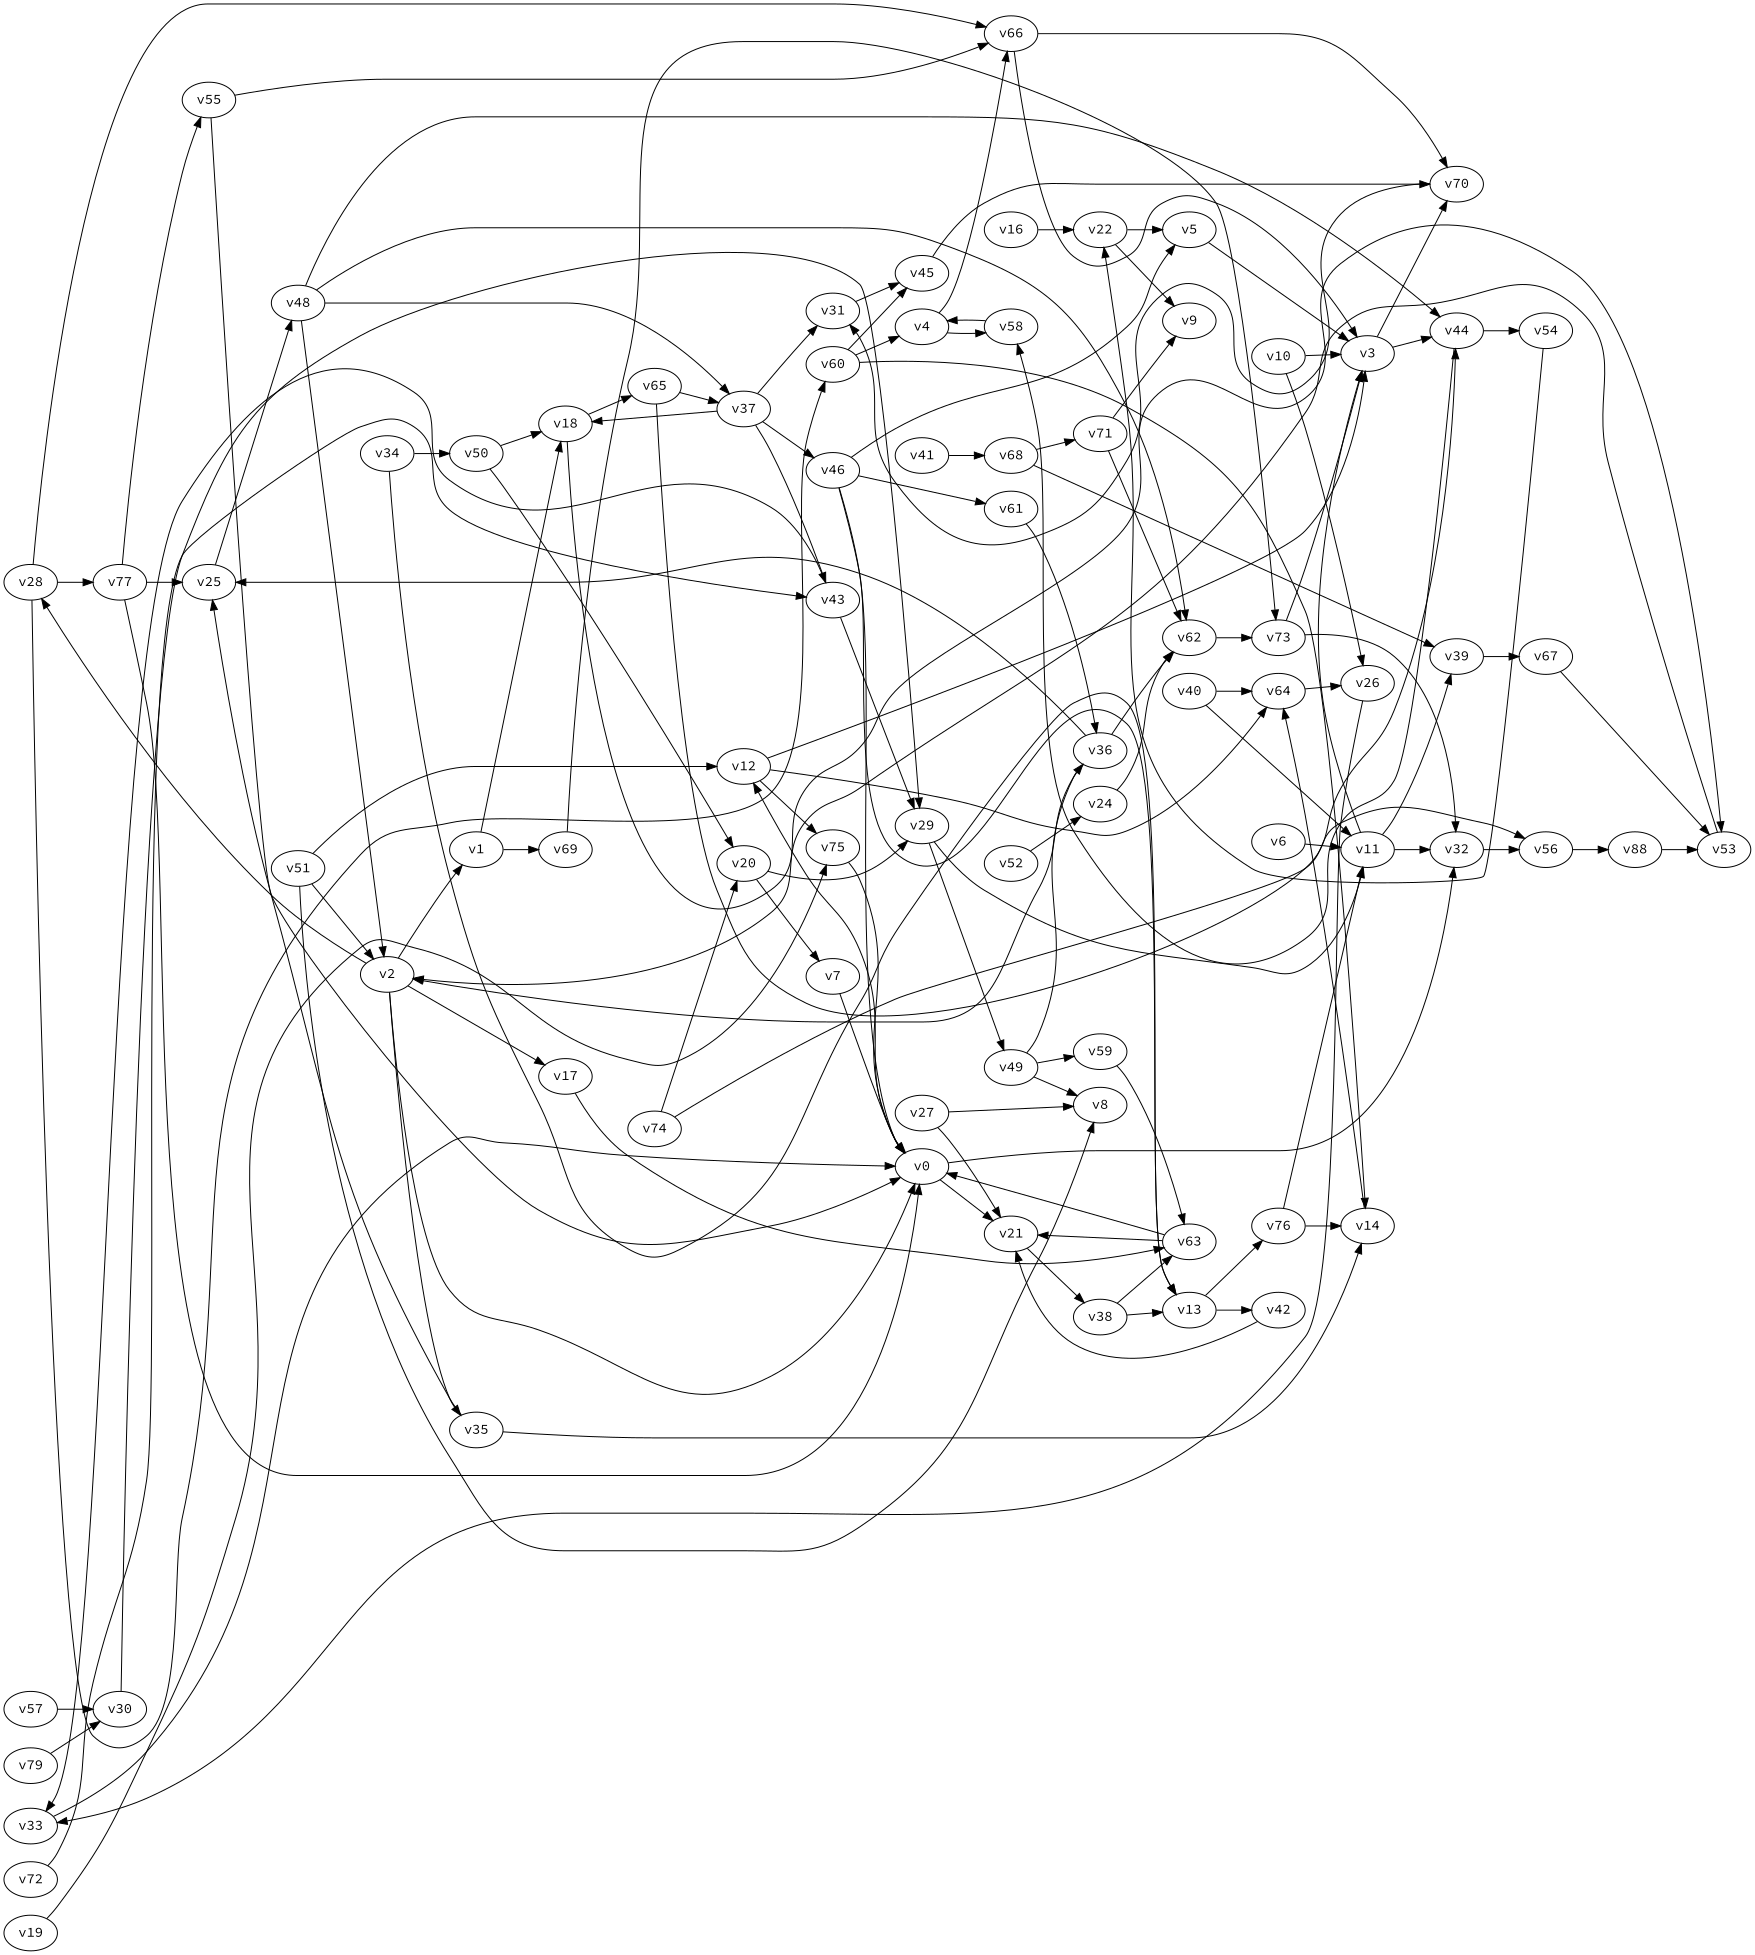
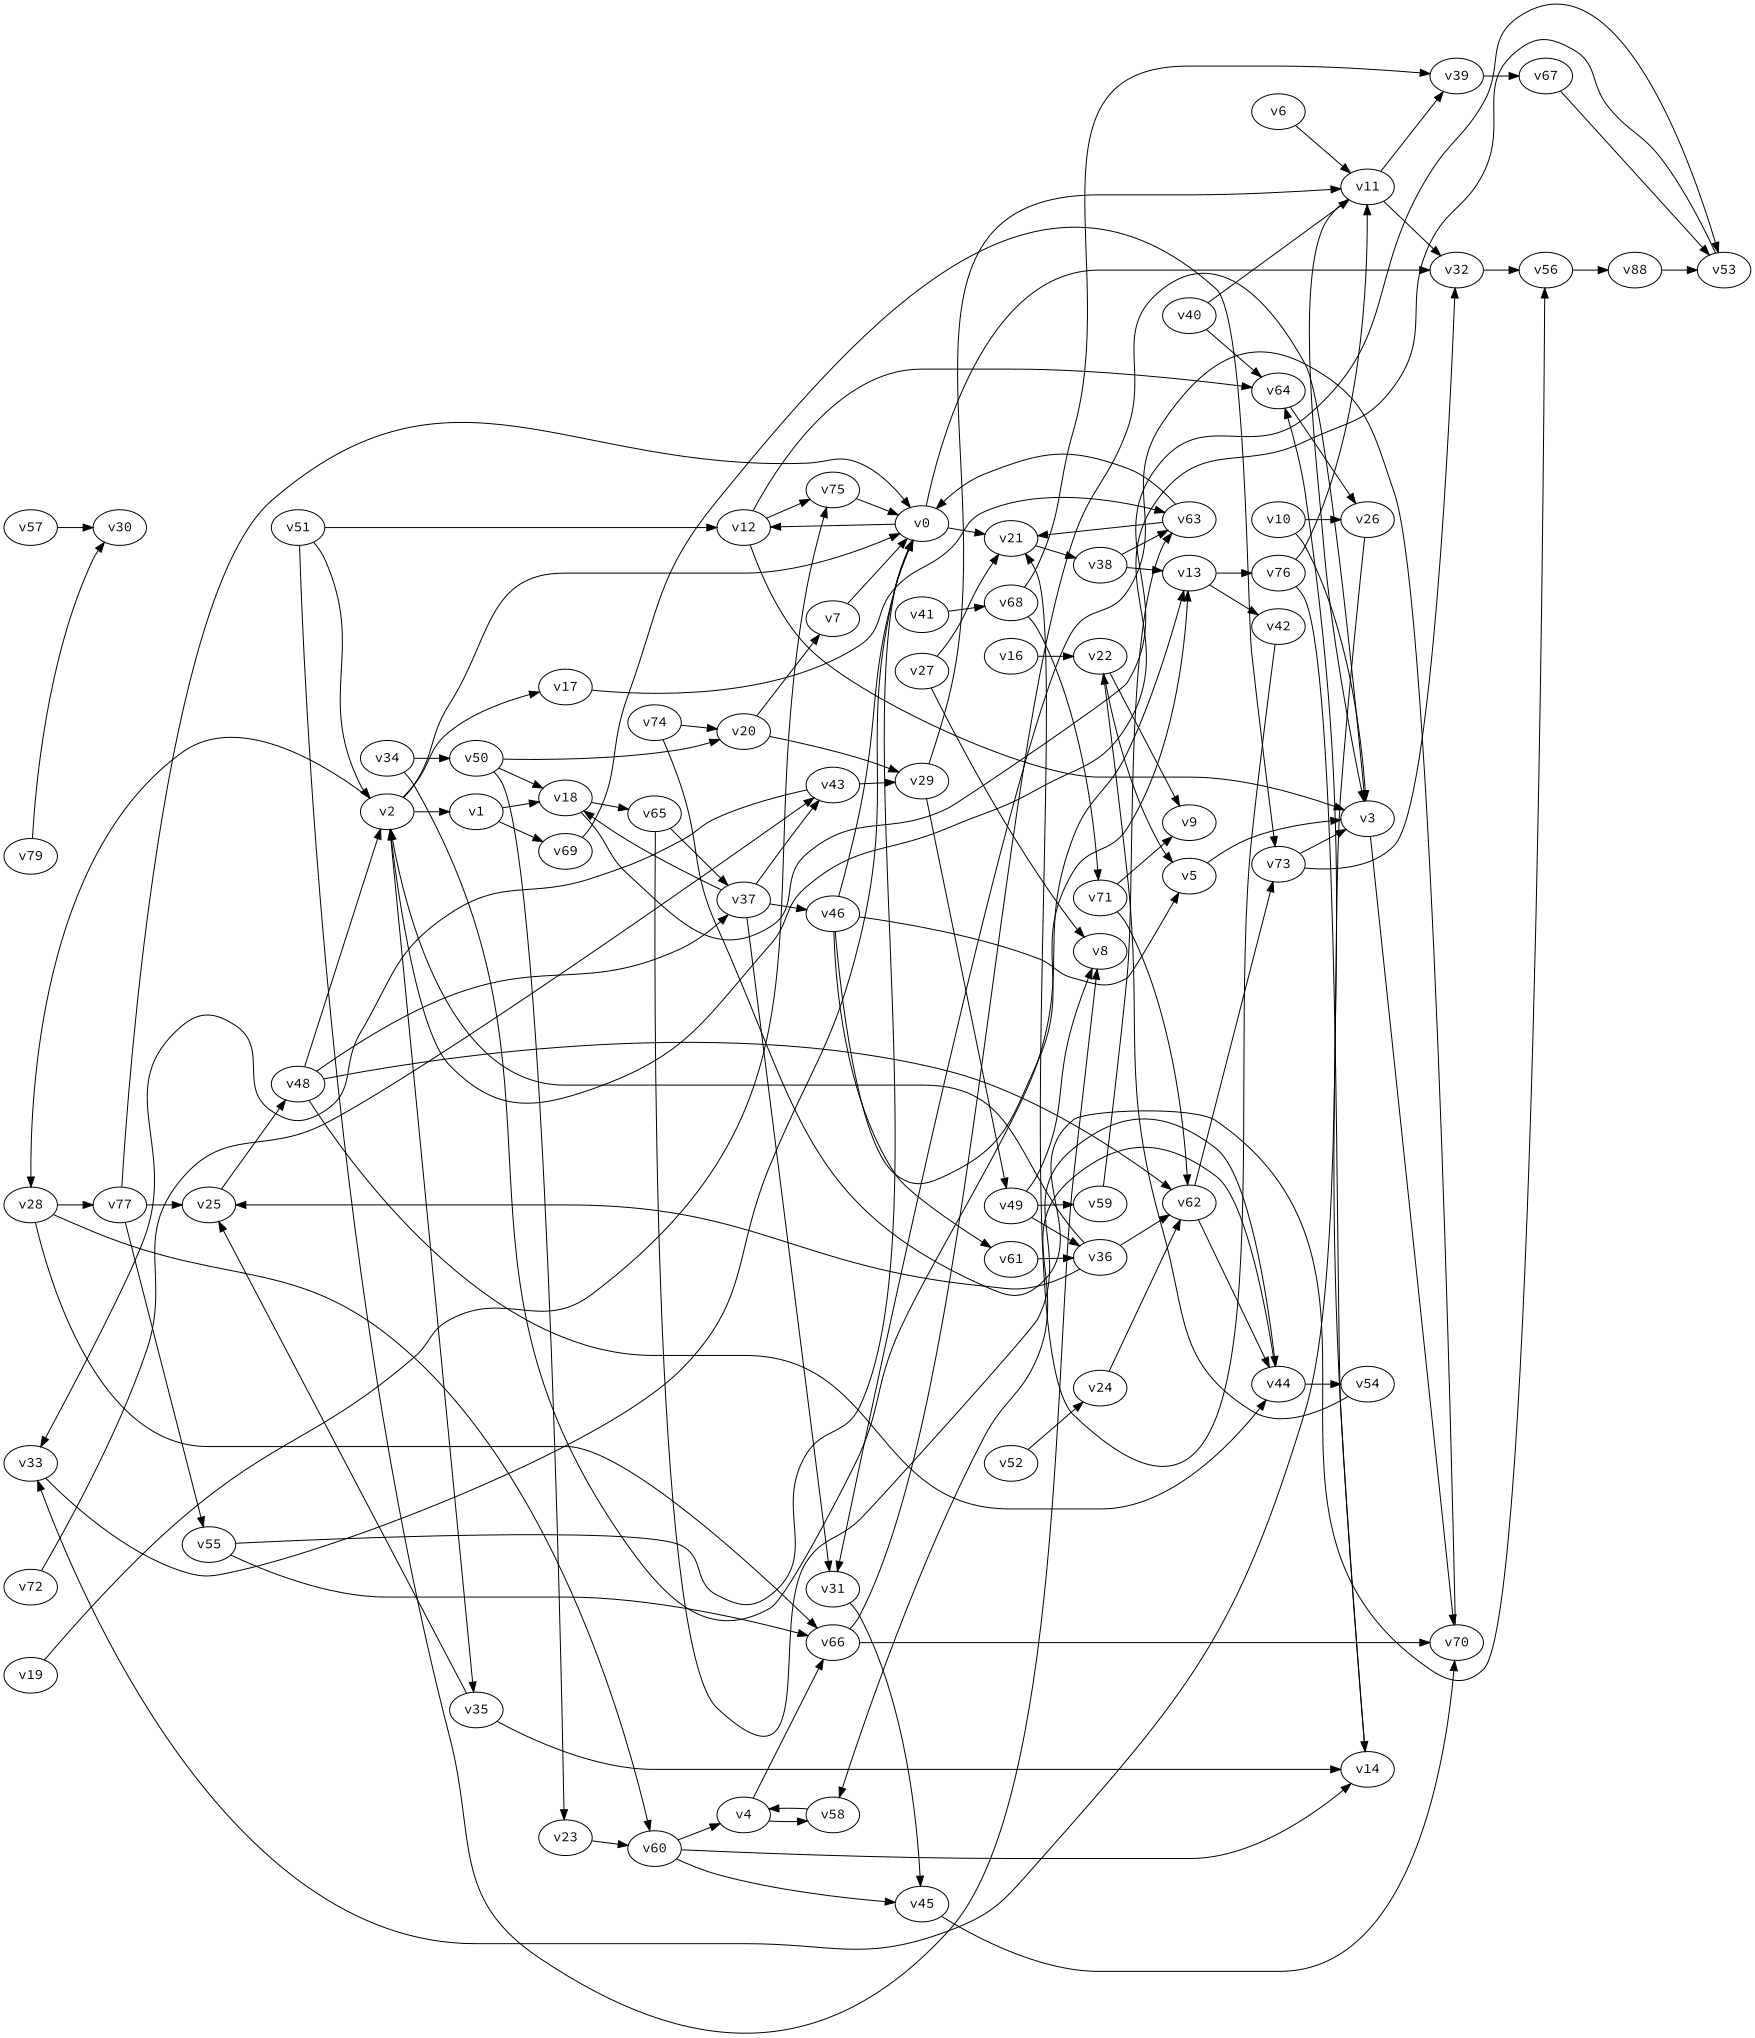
edge "v3" -> "v44": now "v62" -> "v44"
edge "v30" -> "v29": removed
node "v23": added
